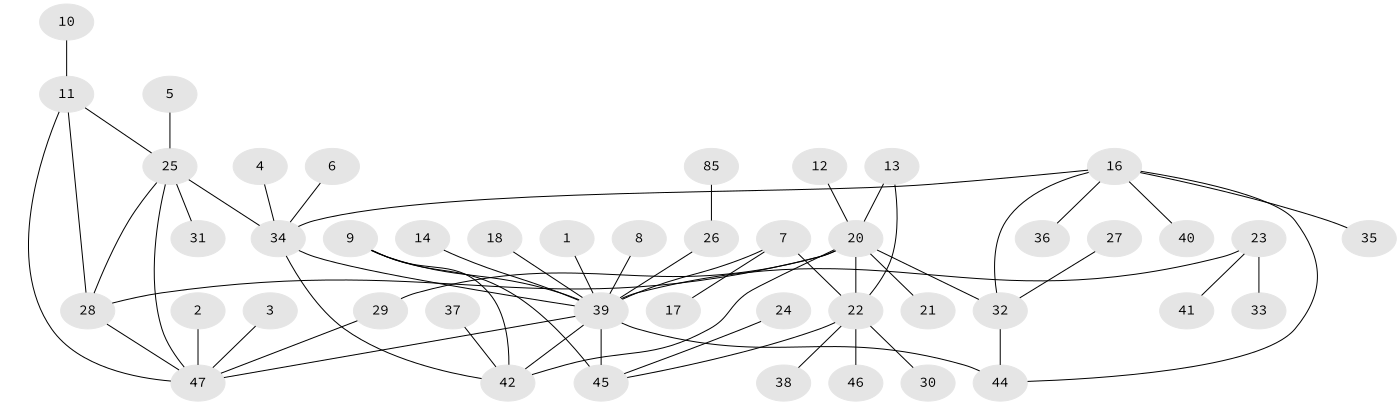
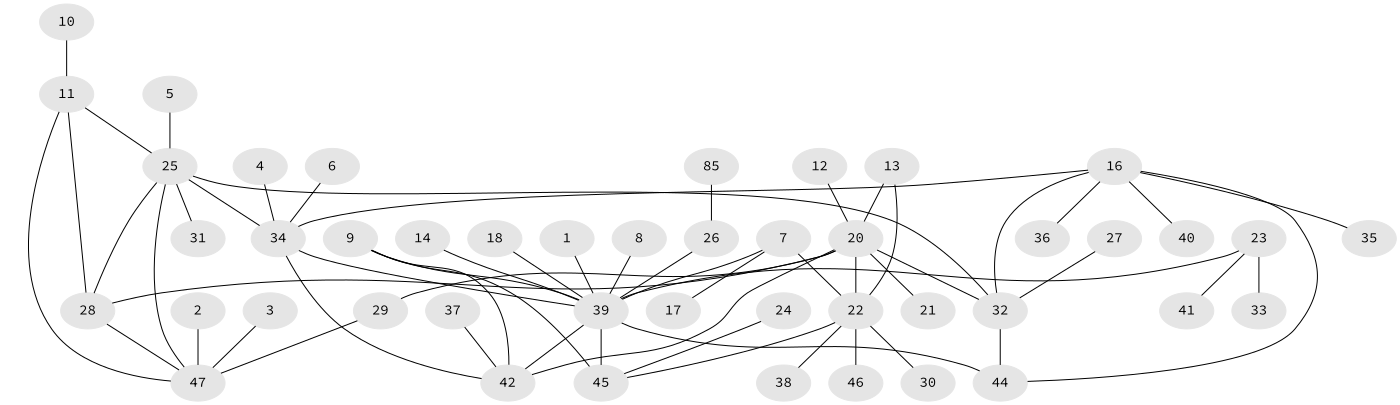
edge "25" -- "32": added
edge "39" -- "47": removed
